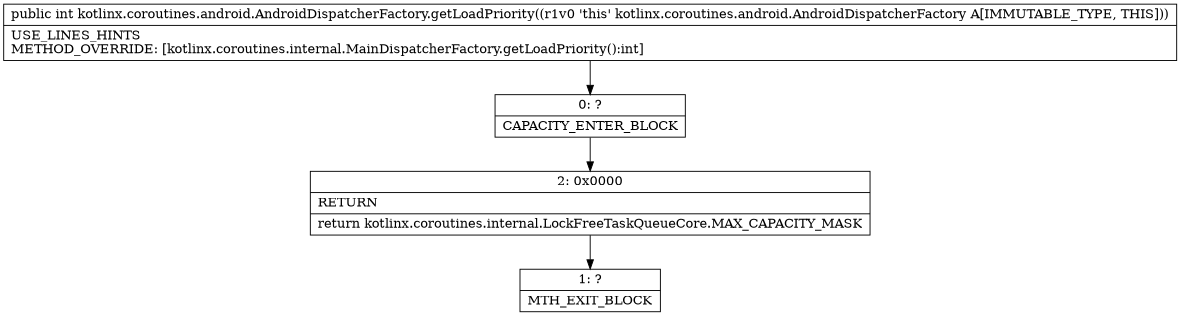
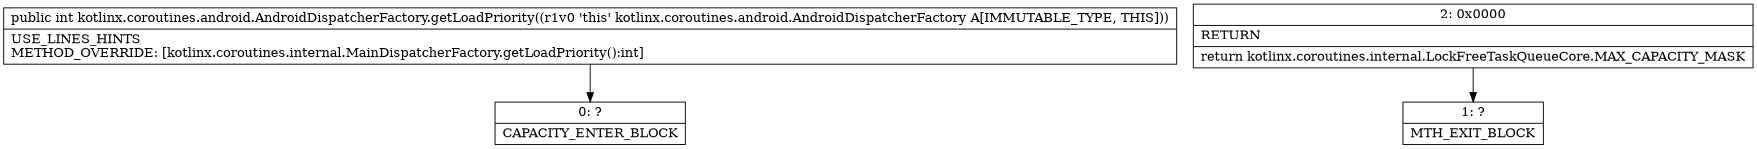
edge "0: ?" -> "2: 0x0000": removed
